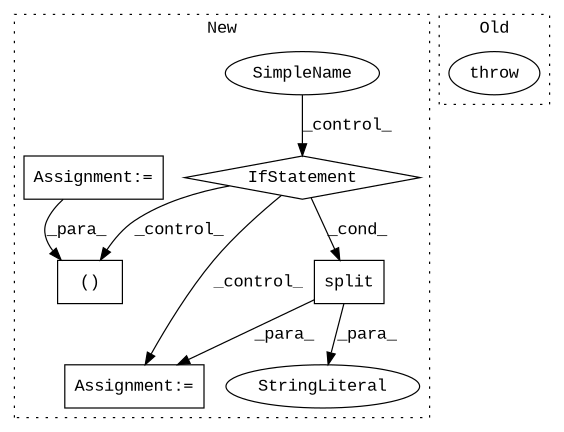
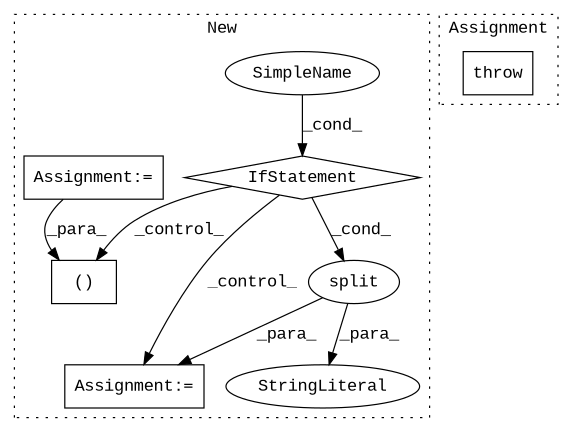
cluster "Old": label "Old" -> "Assignment"
node "throw": shape ellipse -> box
edge "SimpleName" -> "IfStatement": label "_control_" -> "_cond_"
node "split": shape box -> ellipse
